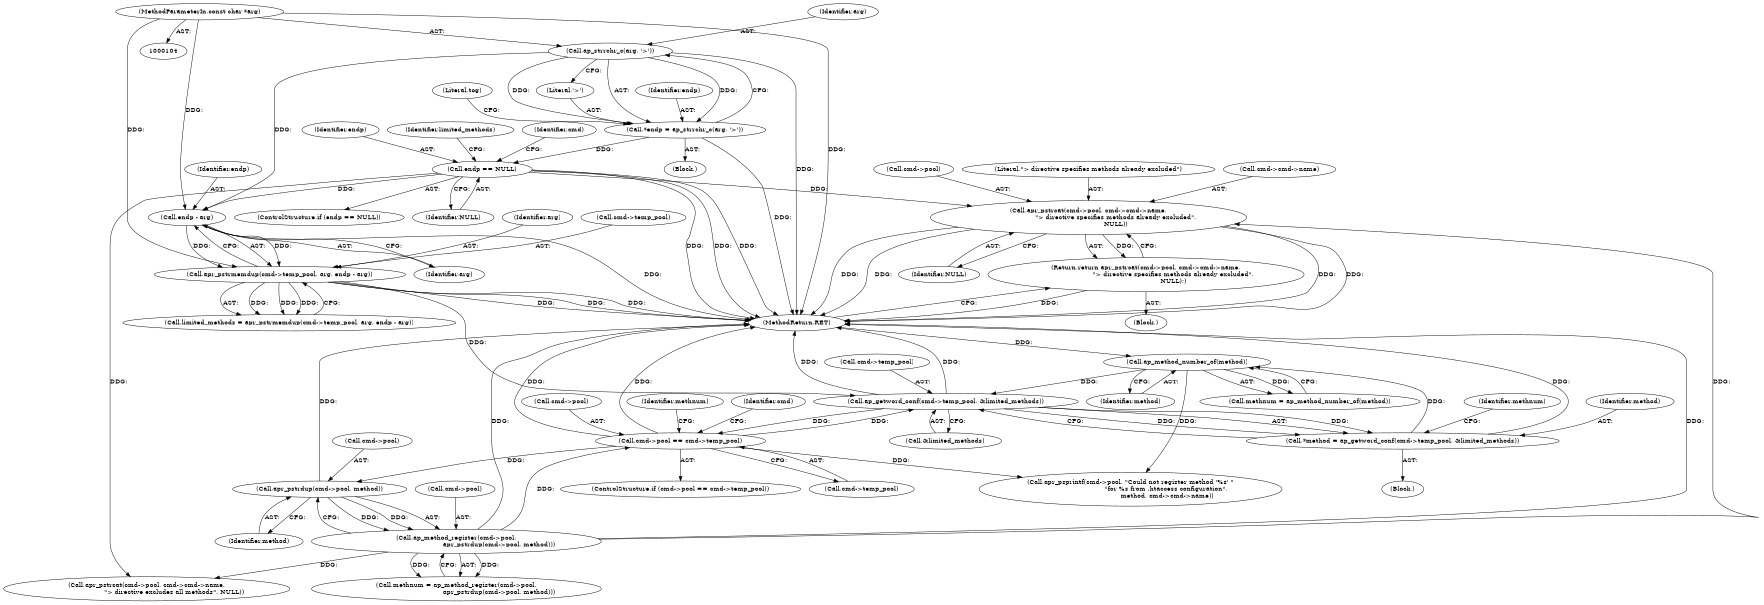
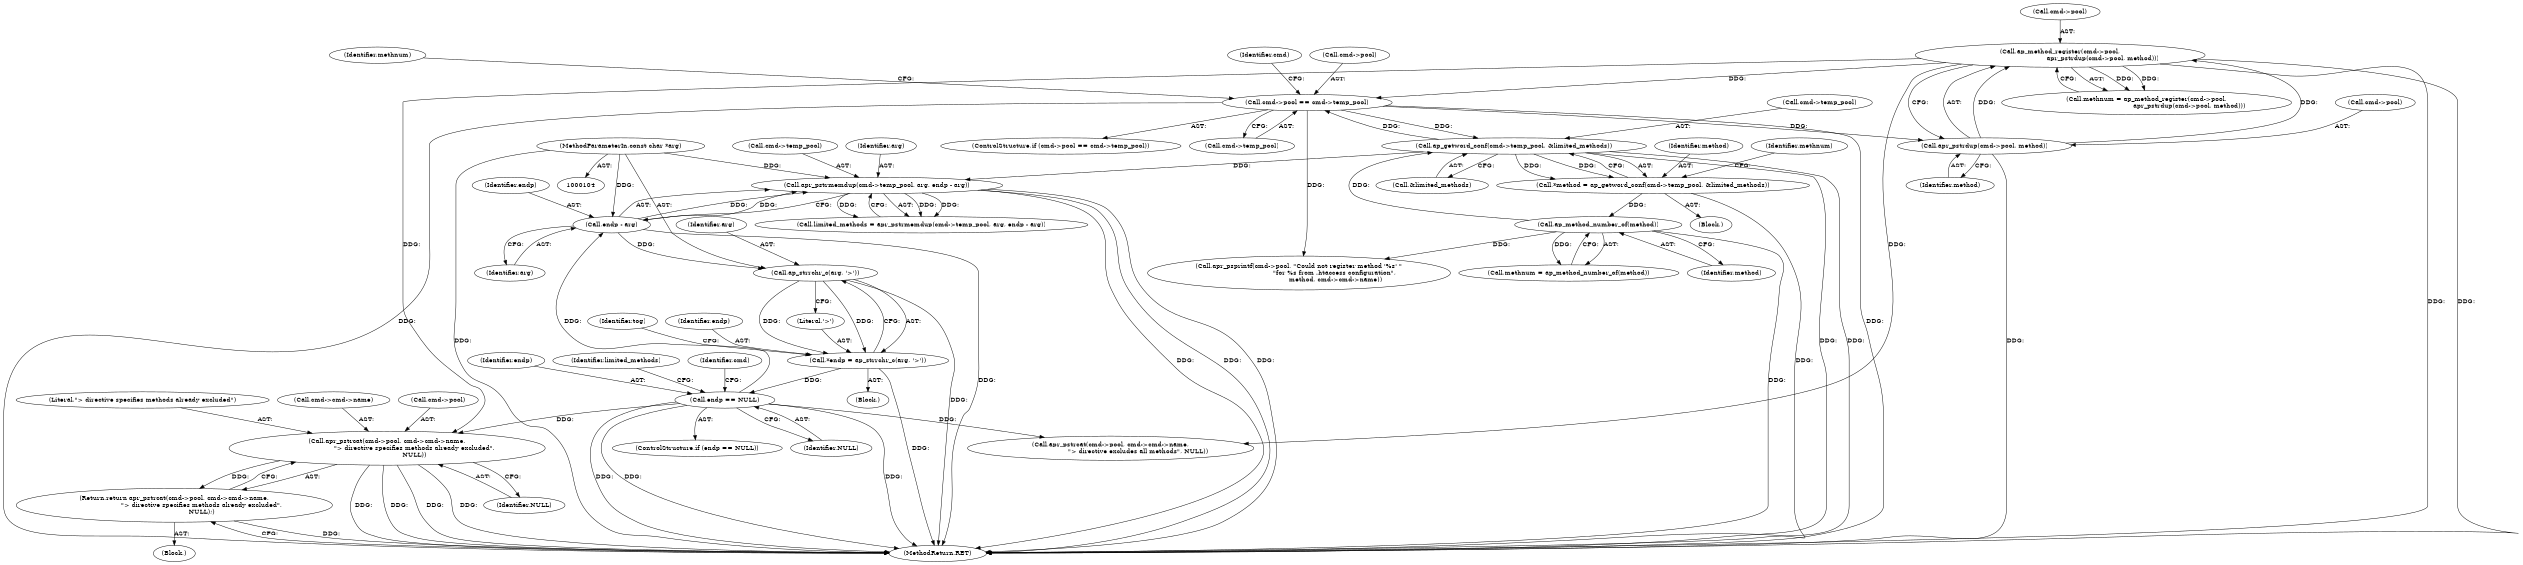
edge "(Call,ap_strrchr_c(arg, '>'))" -> "(Call,endp - arg)": reversed
node "(Literal,tog)": label "(Literal,tog)" -> "(Identifier,tog)"
edge "(MethodReturn,RET)" -> "(Call,ap_method_number_of(method))": reversed
edge "(Call,apr_pstrmemdup(cmd->temp_pool, arg, endp - arg))" -> "(Call,ap_getword_conf(cmd->temp_pool, &limited_methods))": reversed
